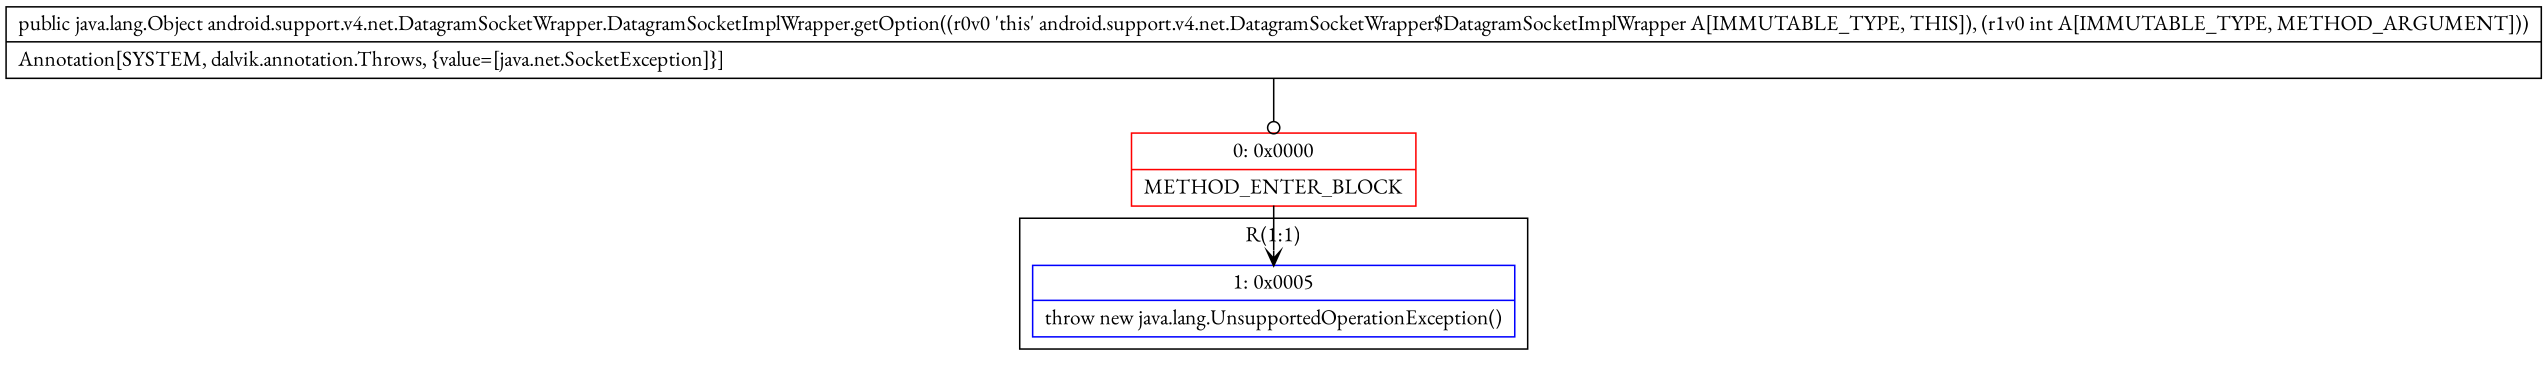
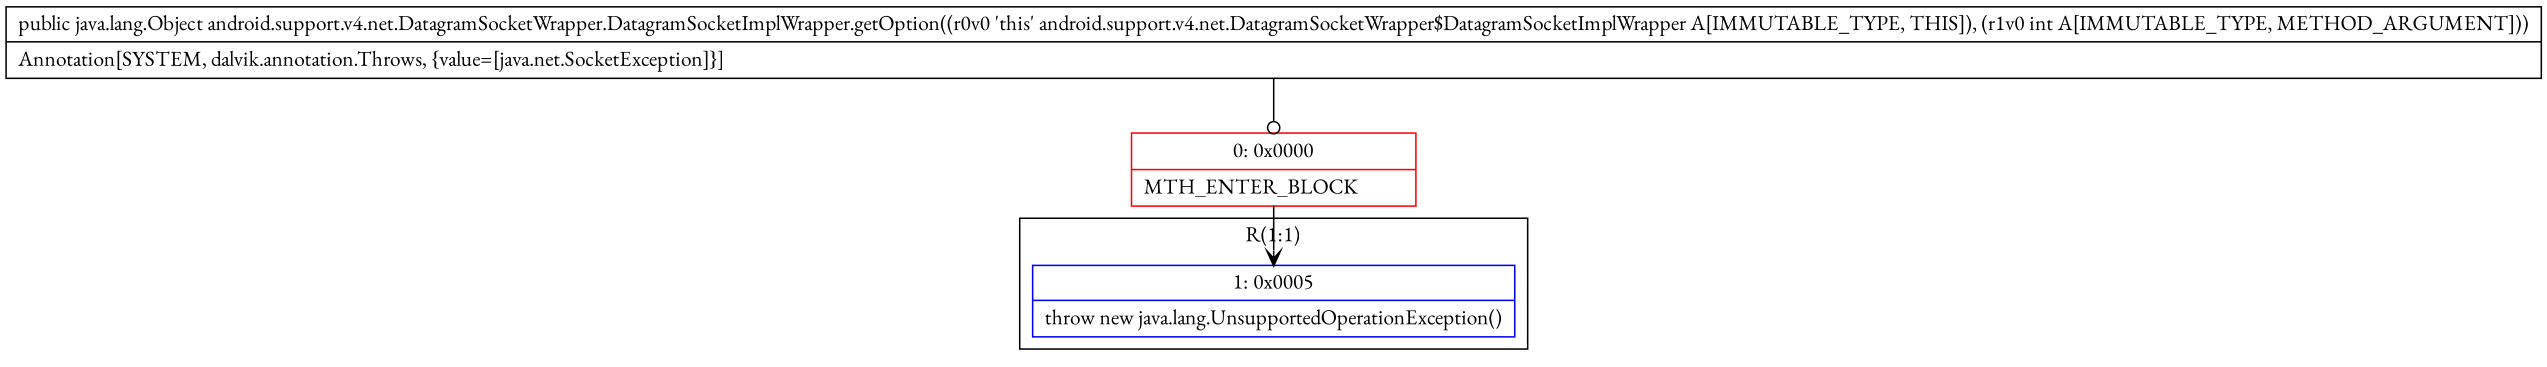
node "0: 0x0000": text "METHOD_ENTER_BLOCK" -> "MTH_ENTER_BLOCK"
